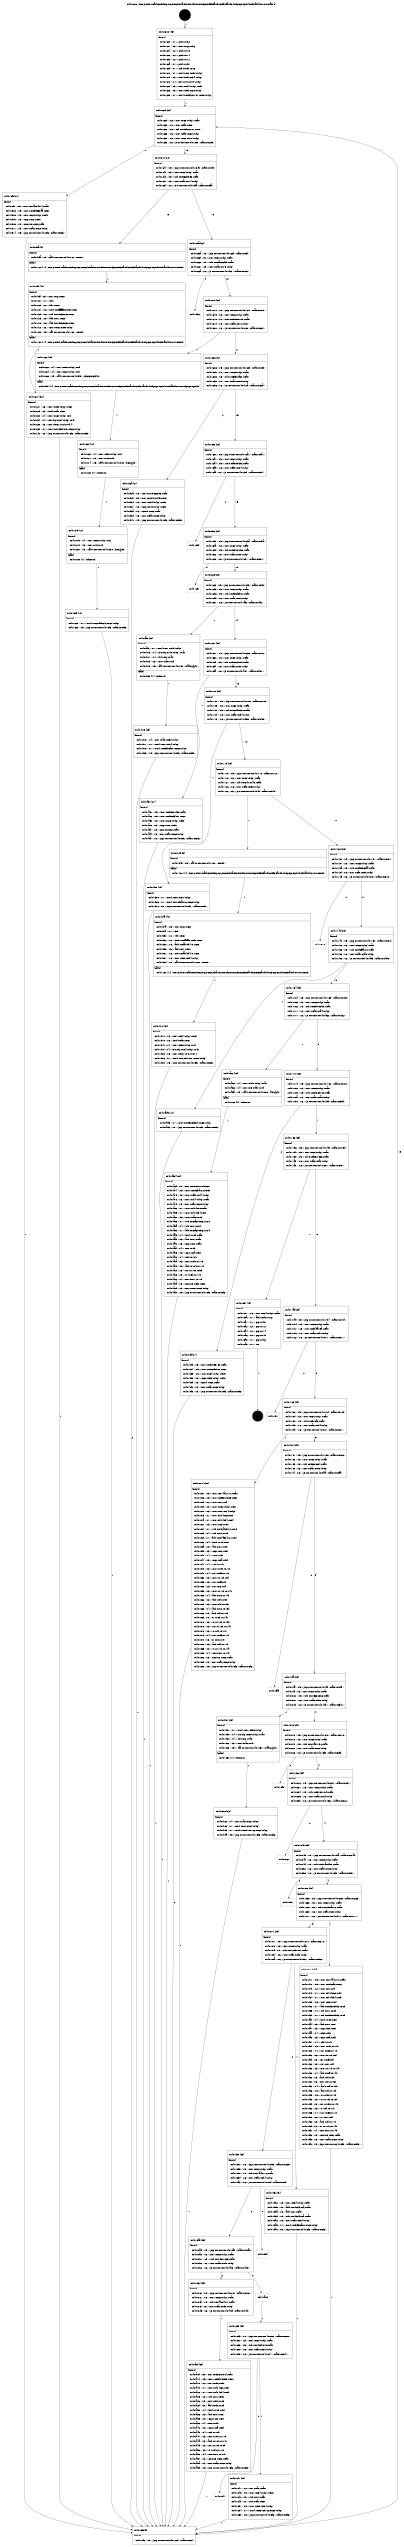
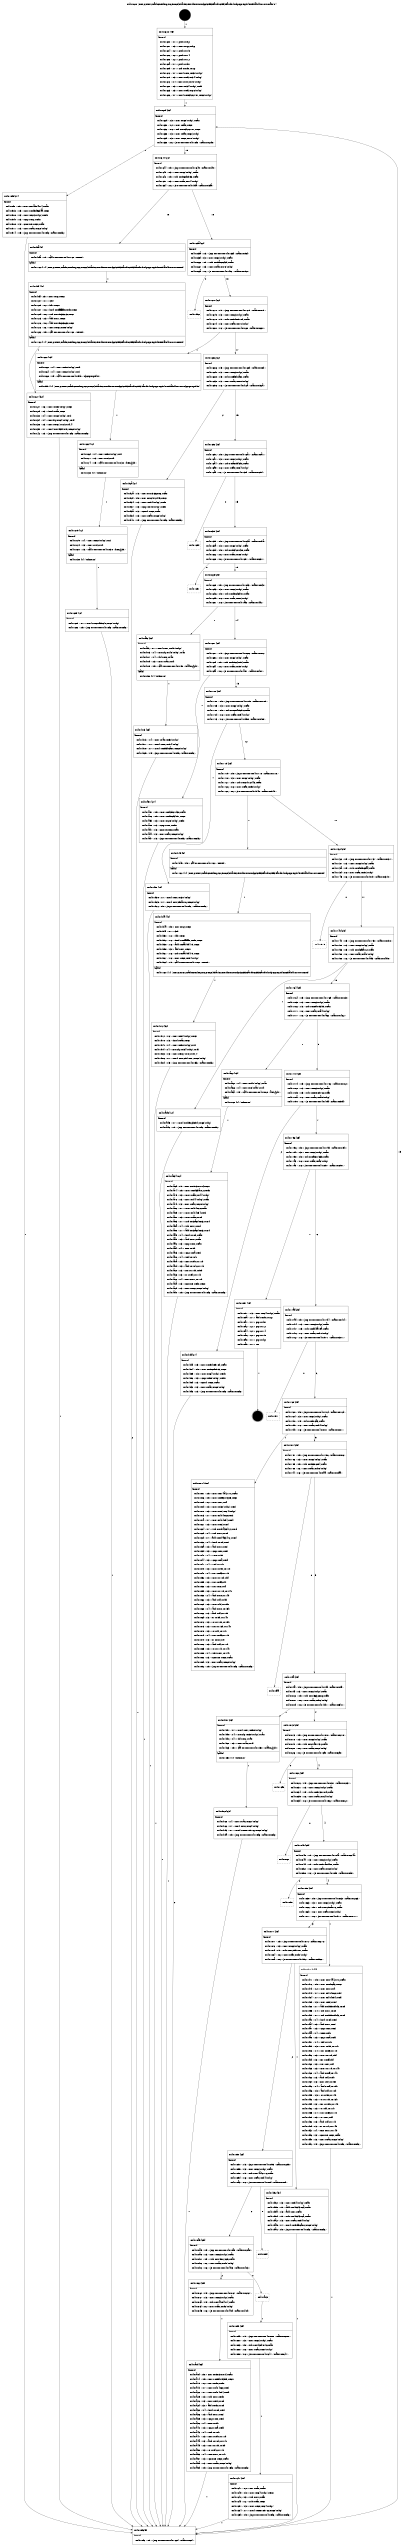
edge "0x401e01 [150]" -> "0x401ef6 [5]": removed, label "1"
node "0x4018f4": removed
